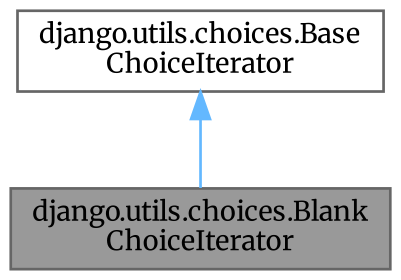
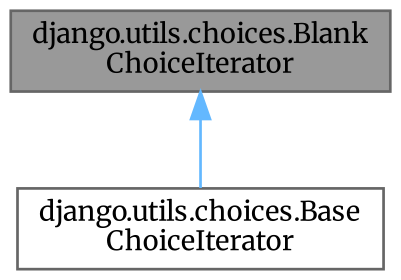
edge "django.utils.choices.Blank ChoiceIterator" -> "django.utils.choices.Base ChoiceIterator": reversed
